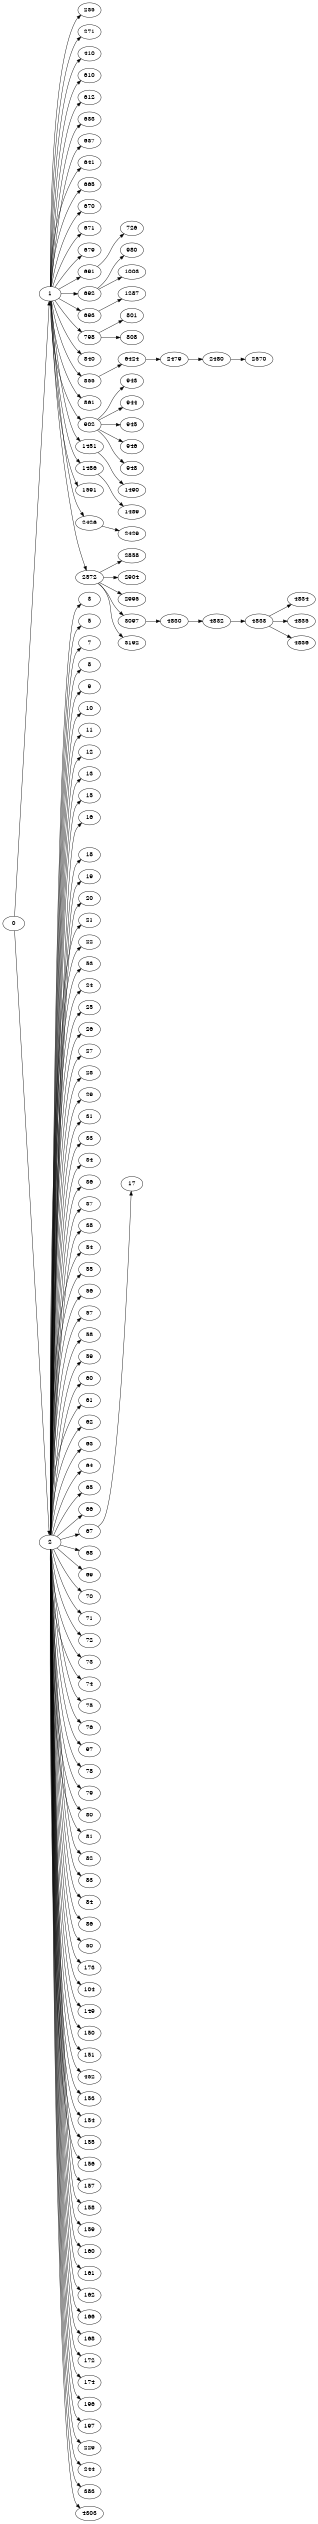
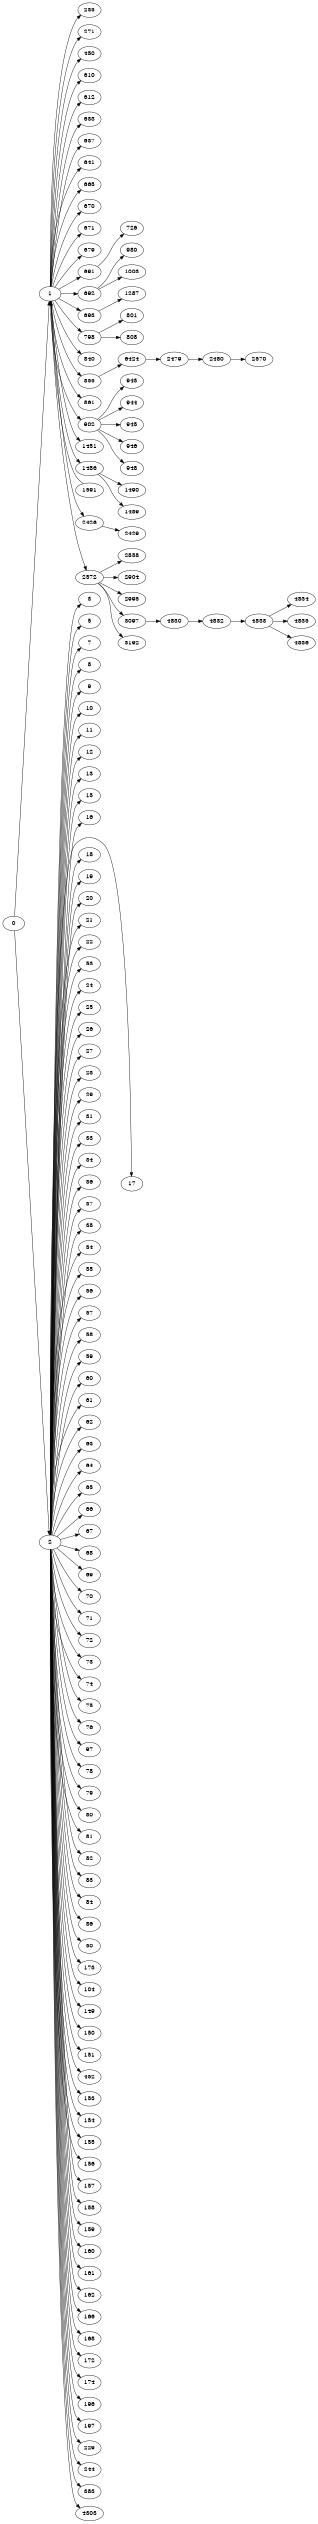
node "410": label "410" -> "450"
edge "1" -> "1591": reversed
edge "1451" -> "1490": now "1486" -> "1490"
edge "67" -> "17": now "2" -> "17"
